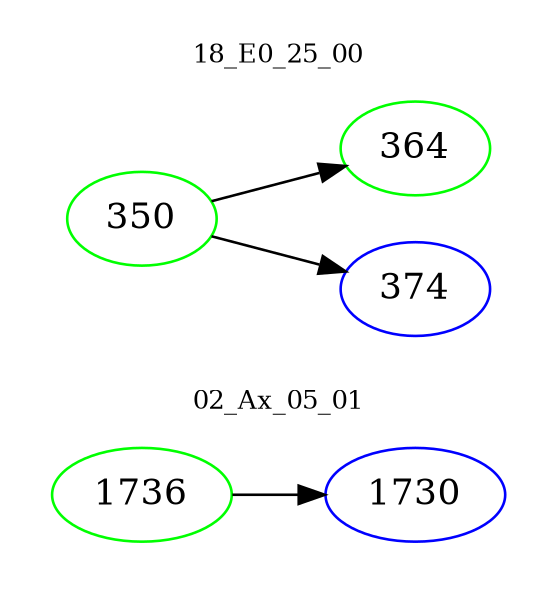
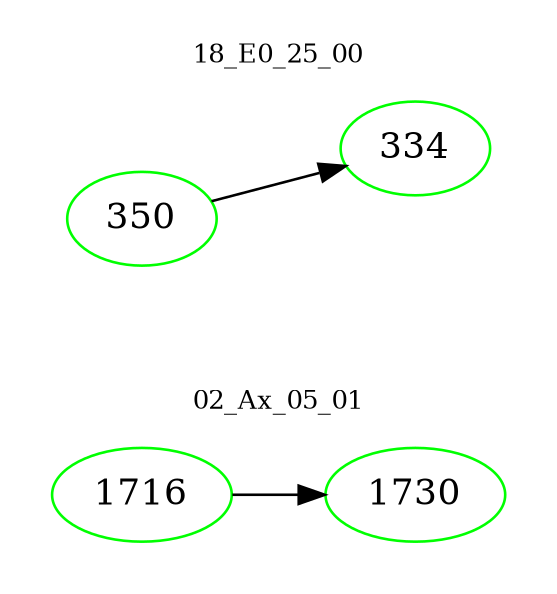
node "364": label "364" -> "334"
node "374": removed
node "1736": label "1736" -> "1716"
node "1730": color blue -> green
